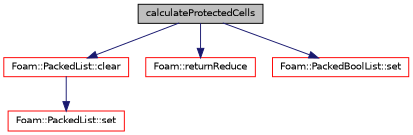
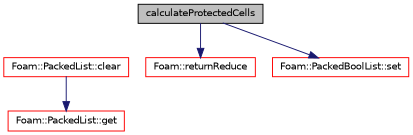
edge "calculateProtectedCells" -> "Foam::PackedList::clear": removed
node "Foam::PackedList::set": label "Foam::PackedList::set" -> "Foam::PackedList::get"
